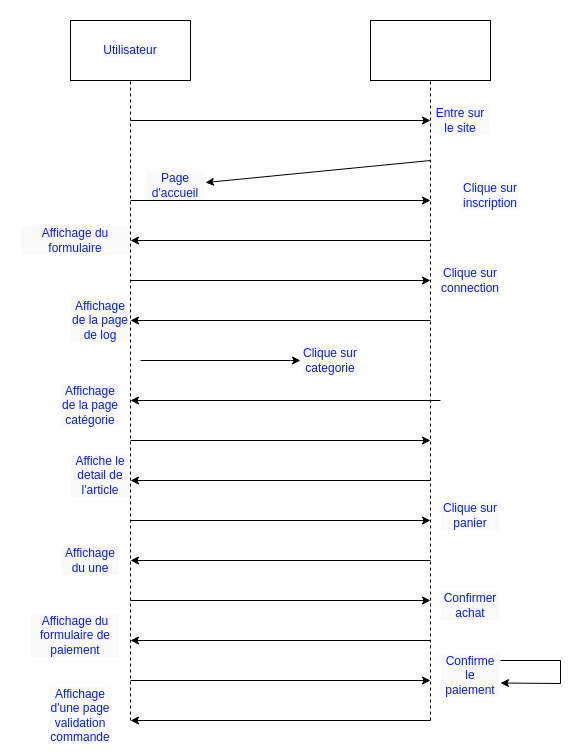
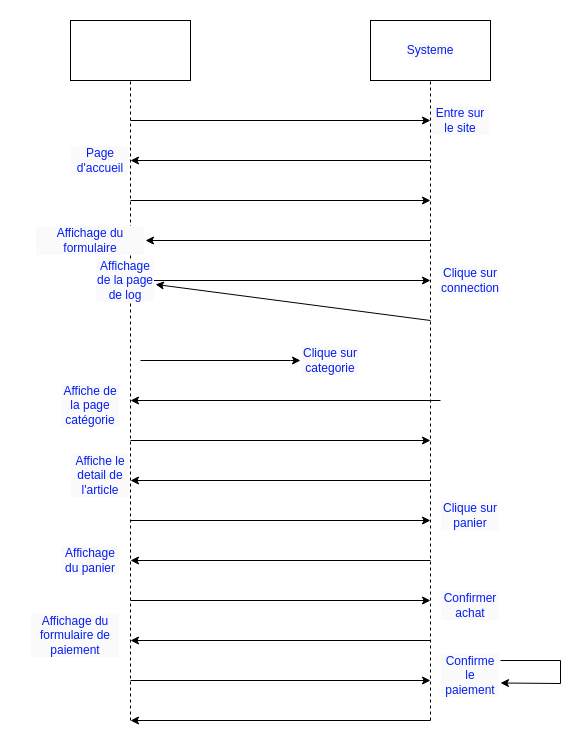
node "Utilisateur": removed
node "Systeme": added
node "Page d'accueil": moved (176, 186) -> (101, 161)
node "Clique sur inscription": removed
node "Affichage du formulaire": moved (76, 241) -> (91, 241)
node "Affichage de la page de log": moved (101, 321) -> (126, 281)
node "Affichage de la page catégorie": label "Affichage de la page catégorie" -> "Affiche de la page catégorie"
node "Affichage du une": label "Affichage du une" -> "Affichage du panier"
node "Affichage d'une page validation commande": removed
